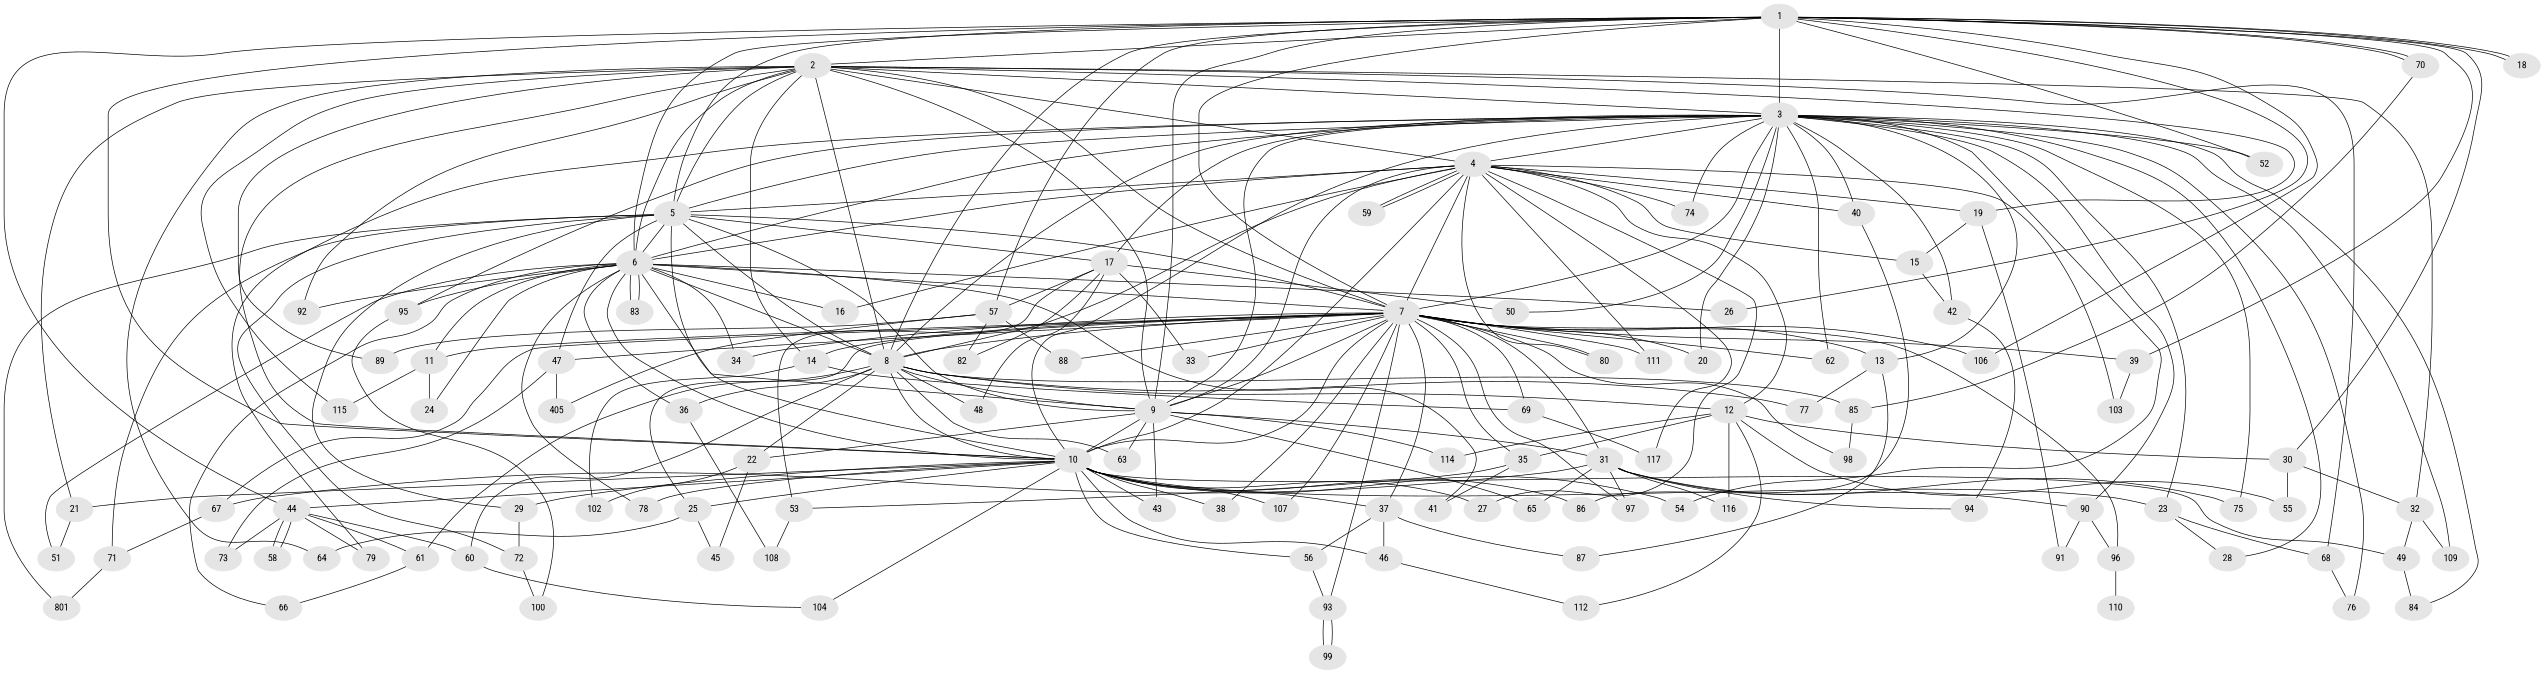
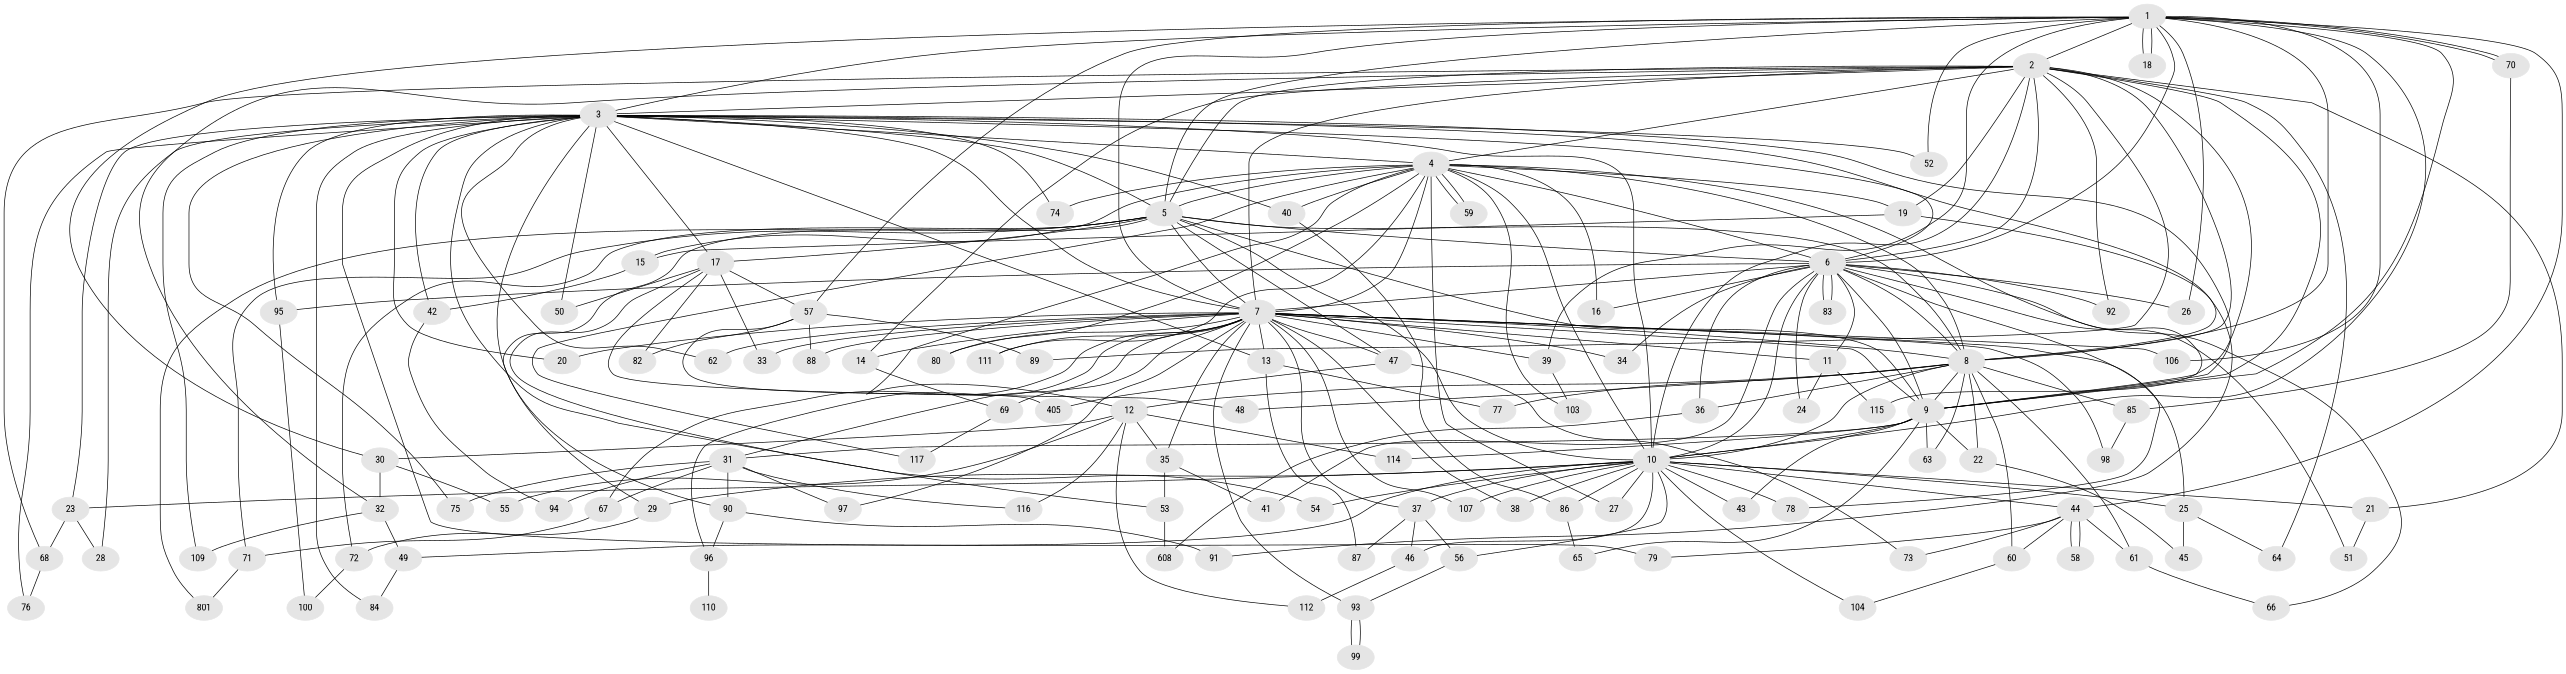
edge "7" -- "10": removed
edge "31" -- "65": now "86" -- "65"
node "102": removed
node "108": label "108" -> "608"
